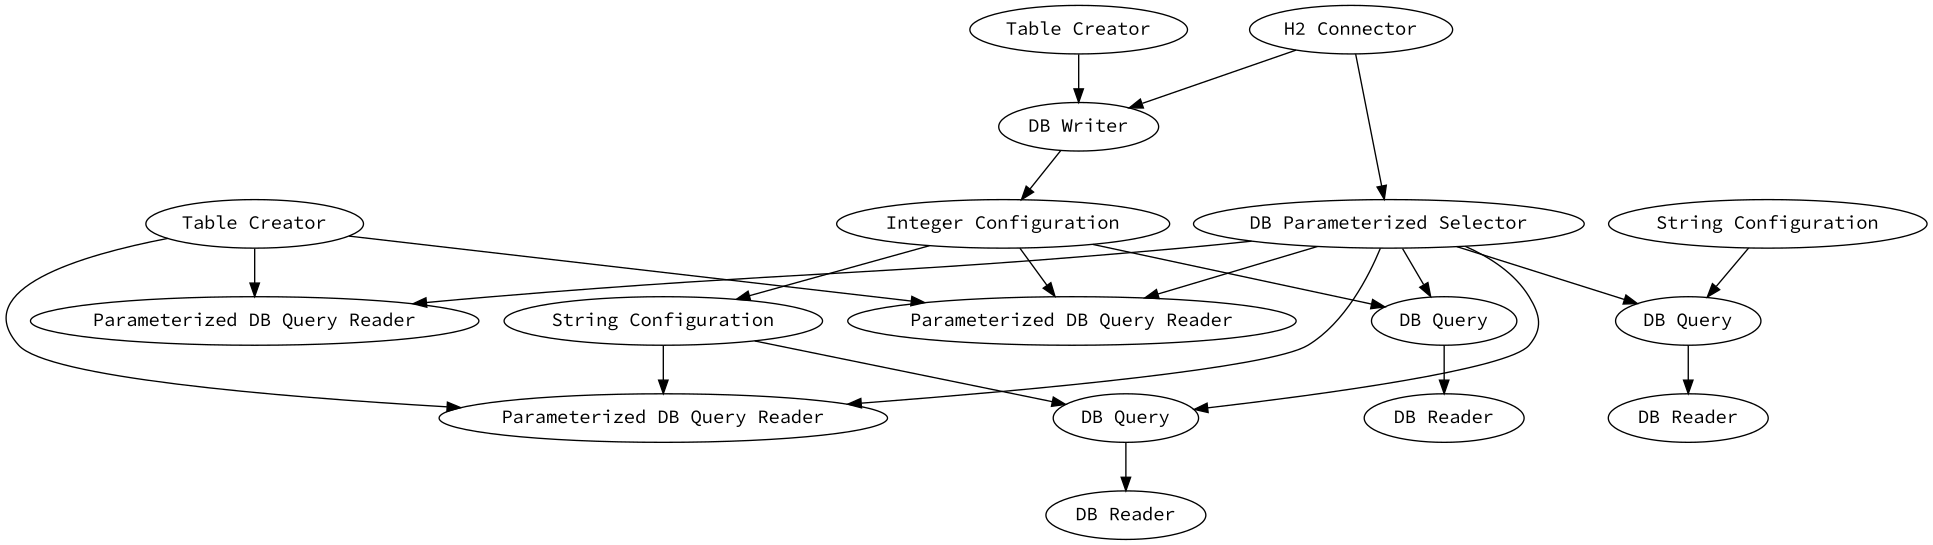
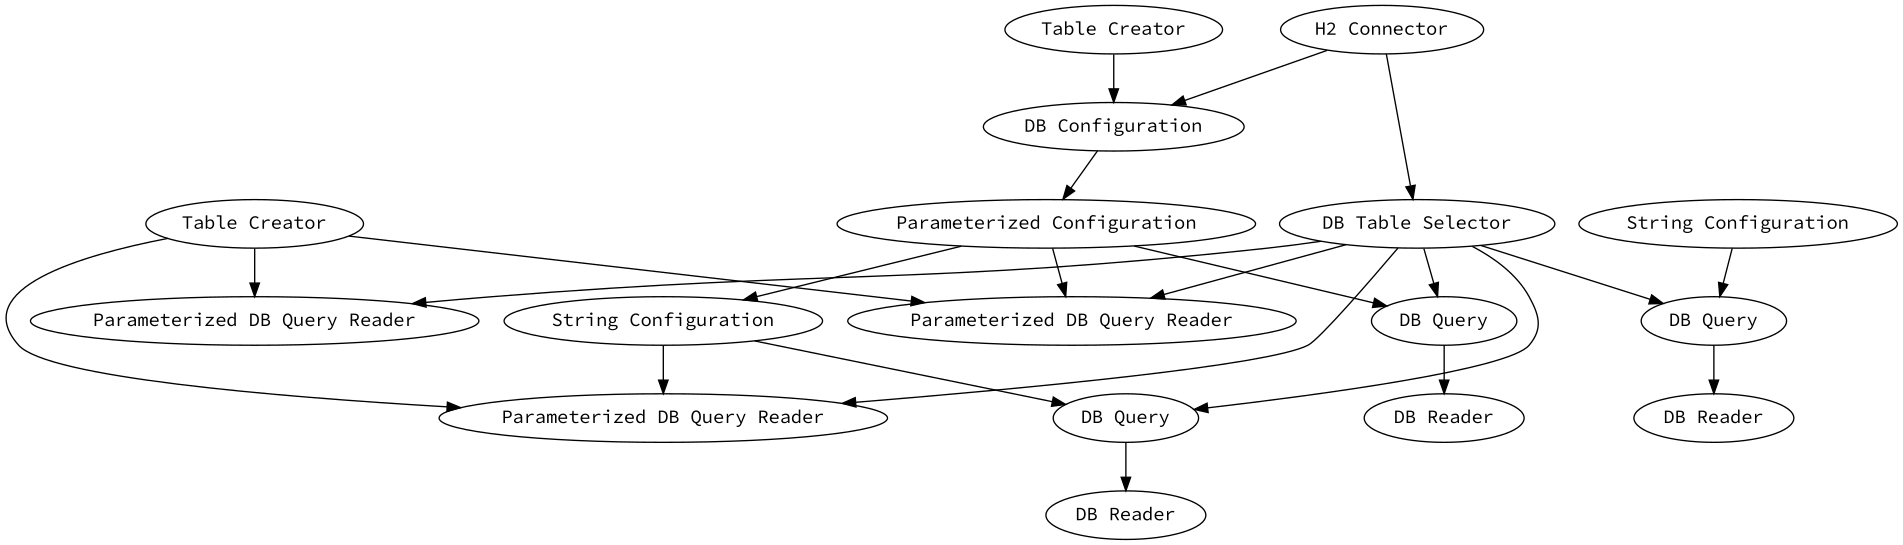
node "DB Writer": label "DB Writer" -> "DB Configuration"
node "Integer Configuration": label "Integer Configuration" -> "Parameterized Configuration"
node "DB Parameterized Selector": label "DB Parameterized Selector" -> "DB Table Selector"
